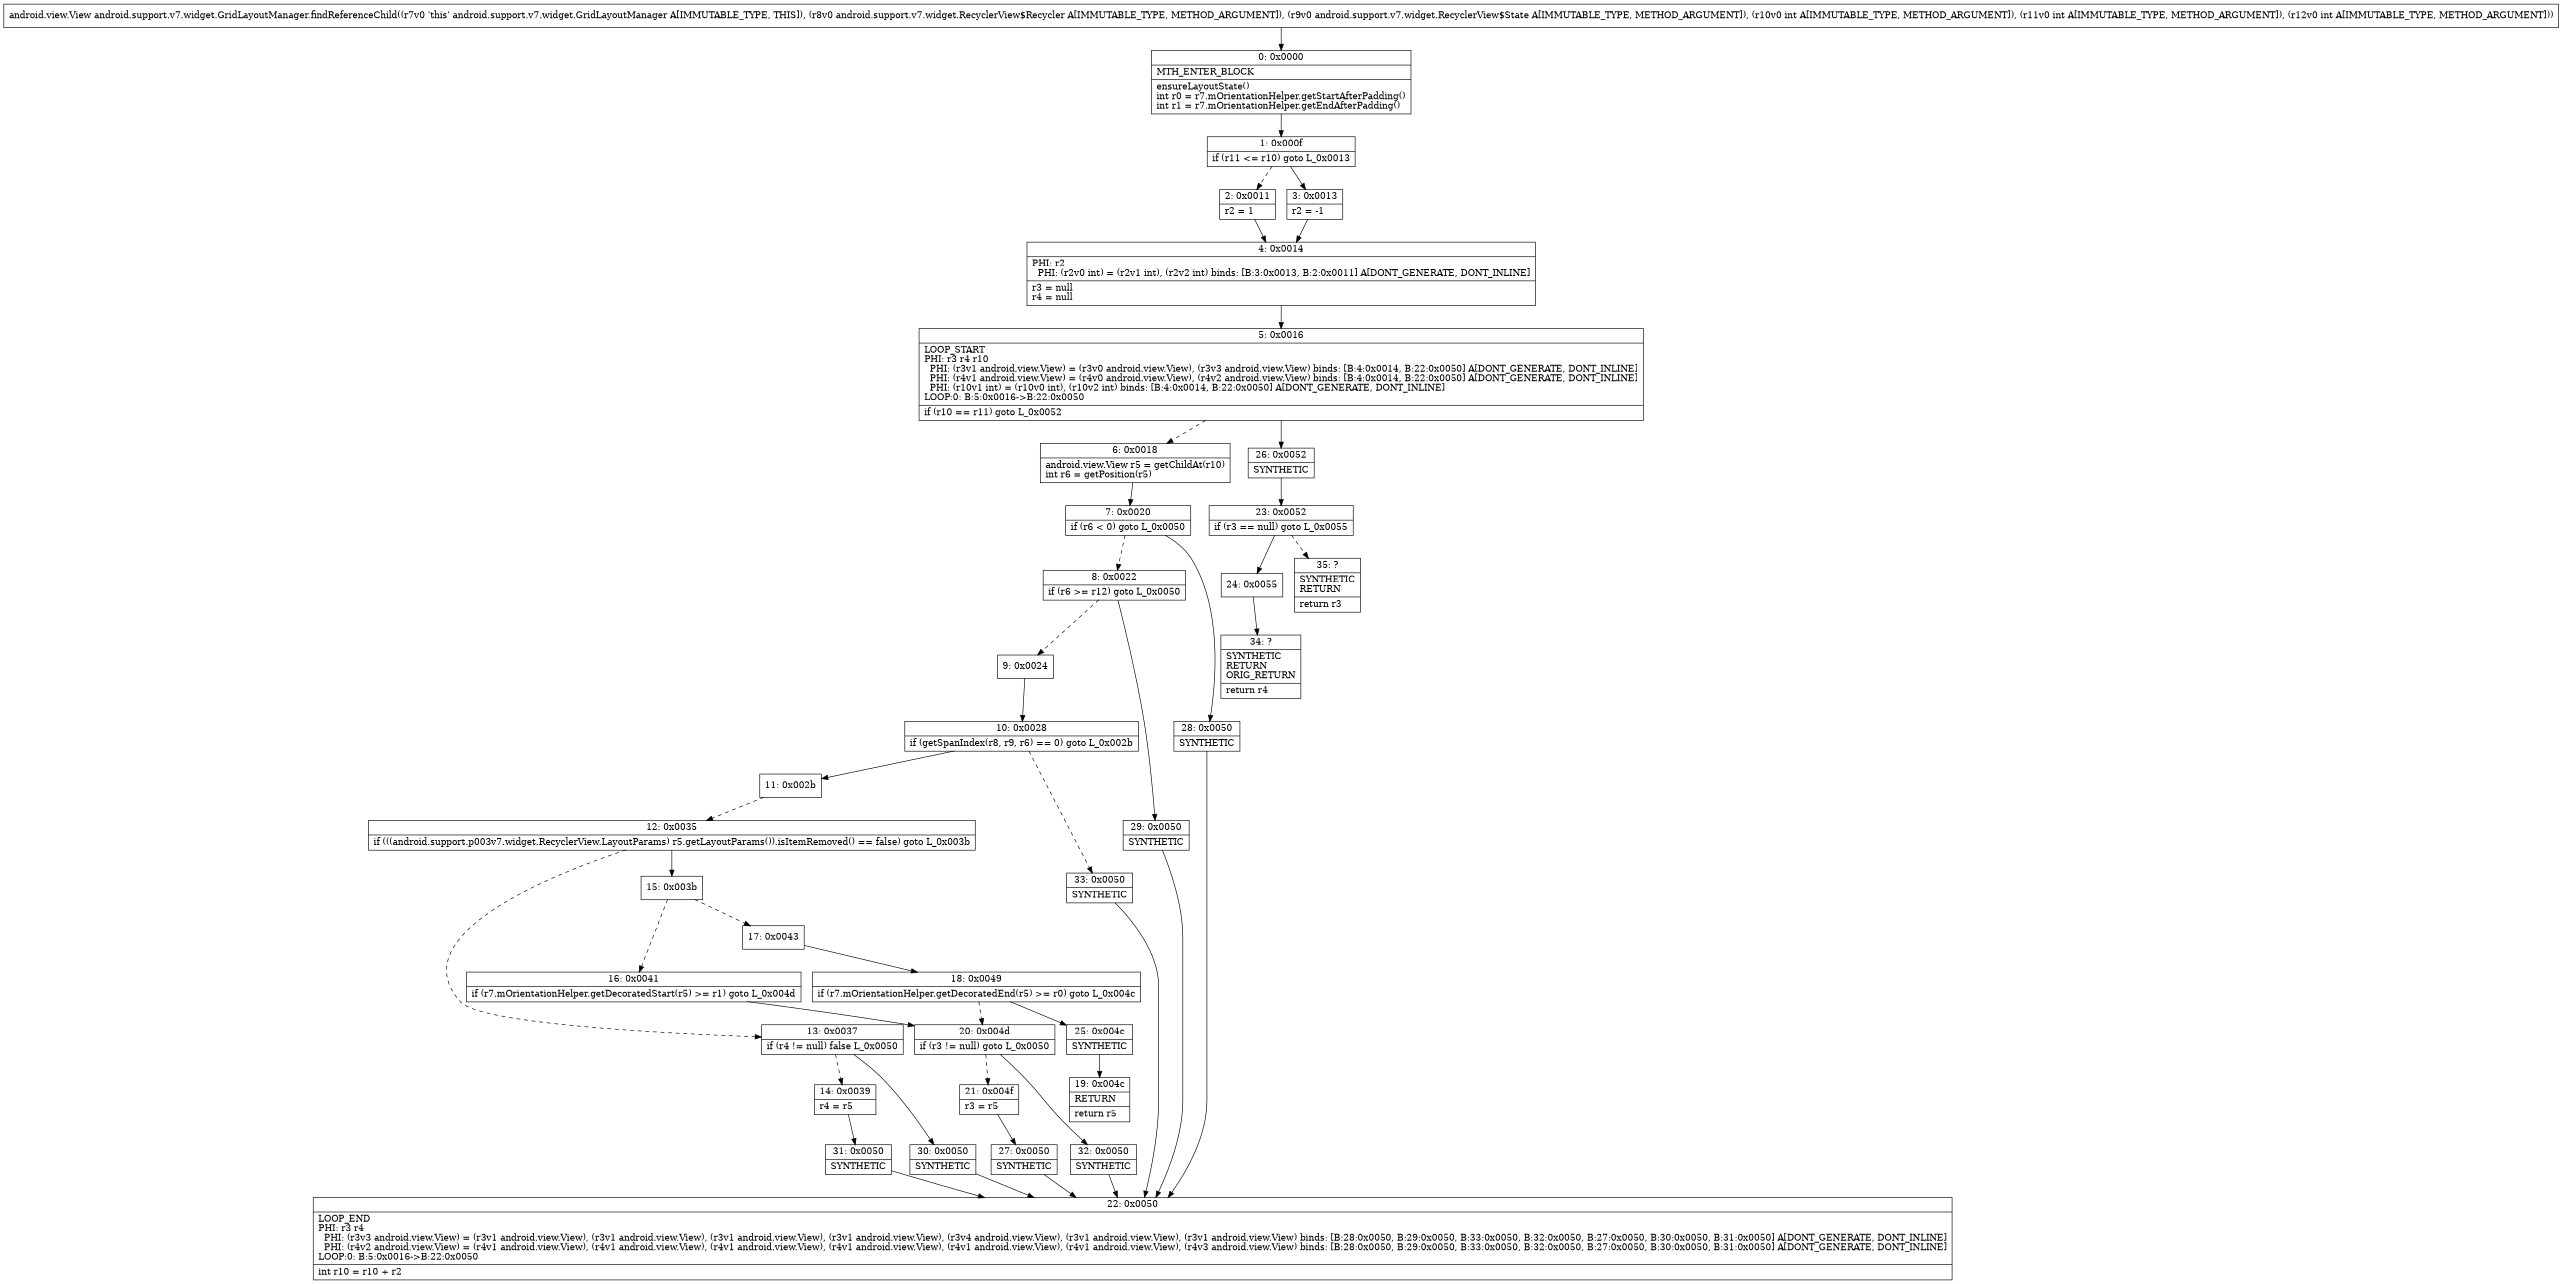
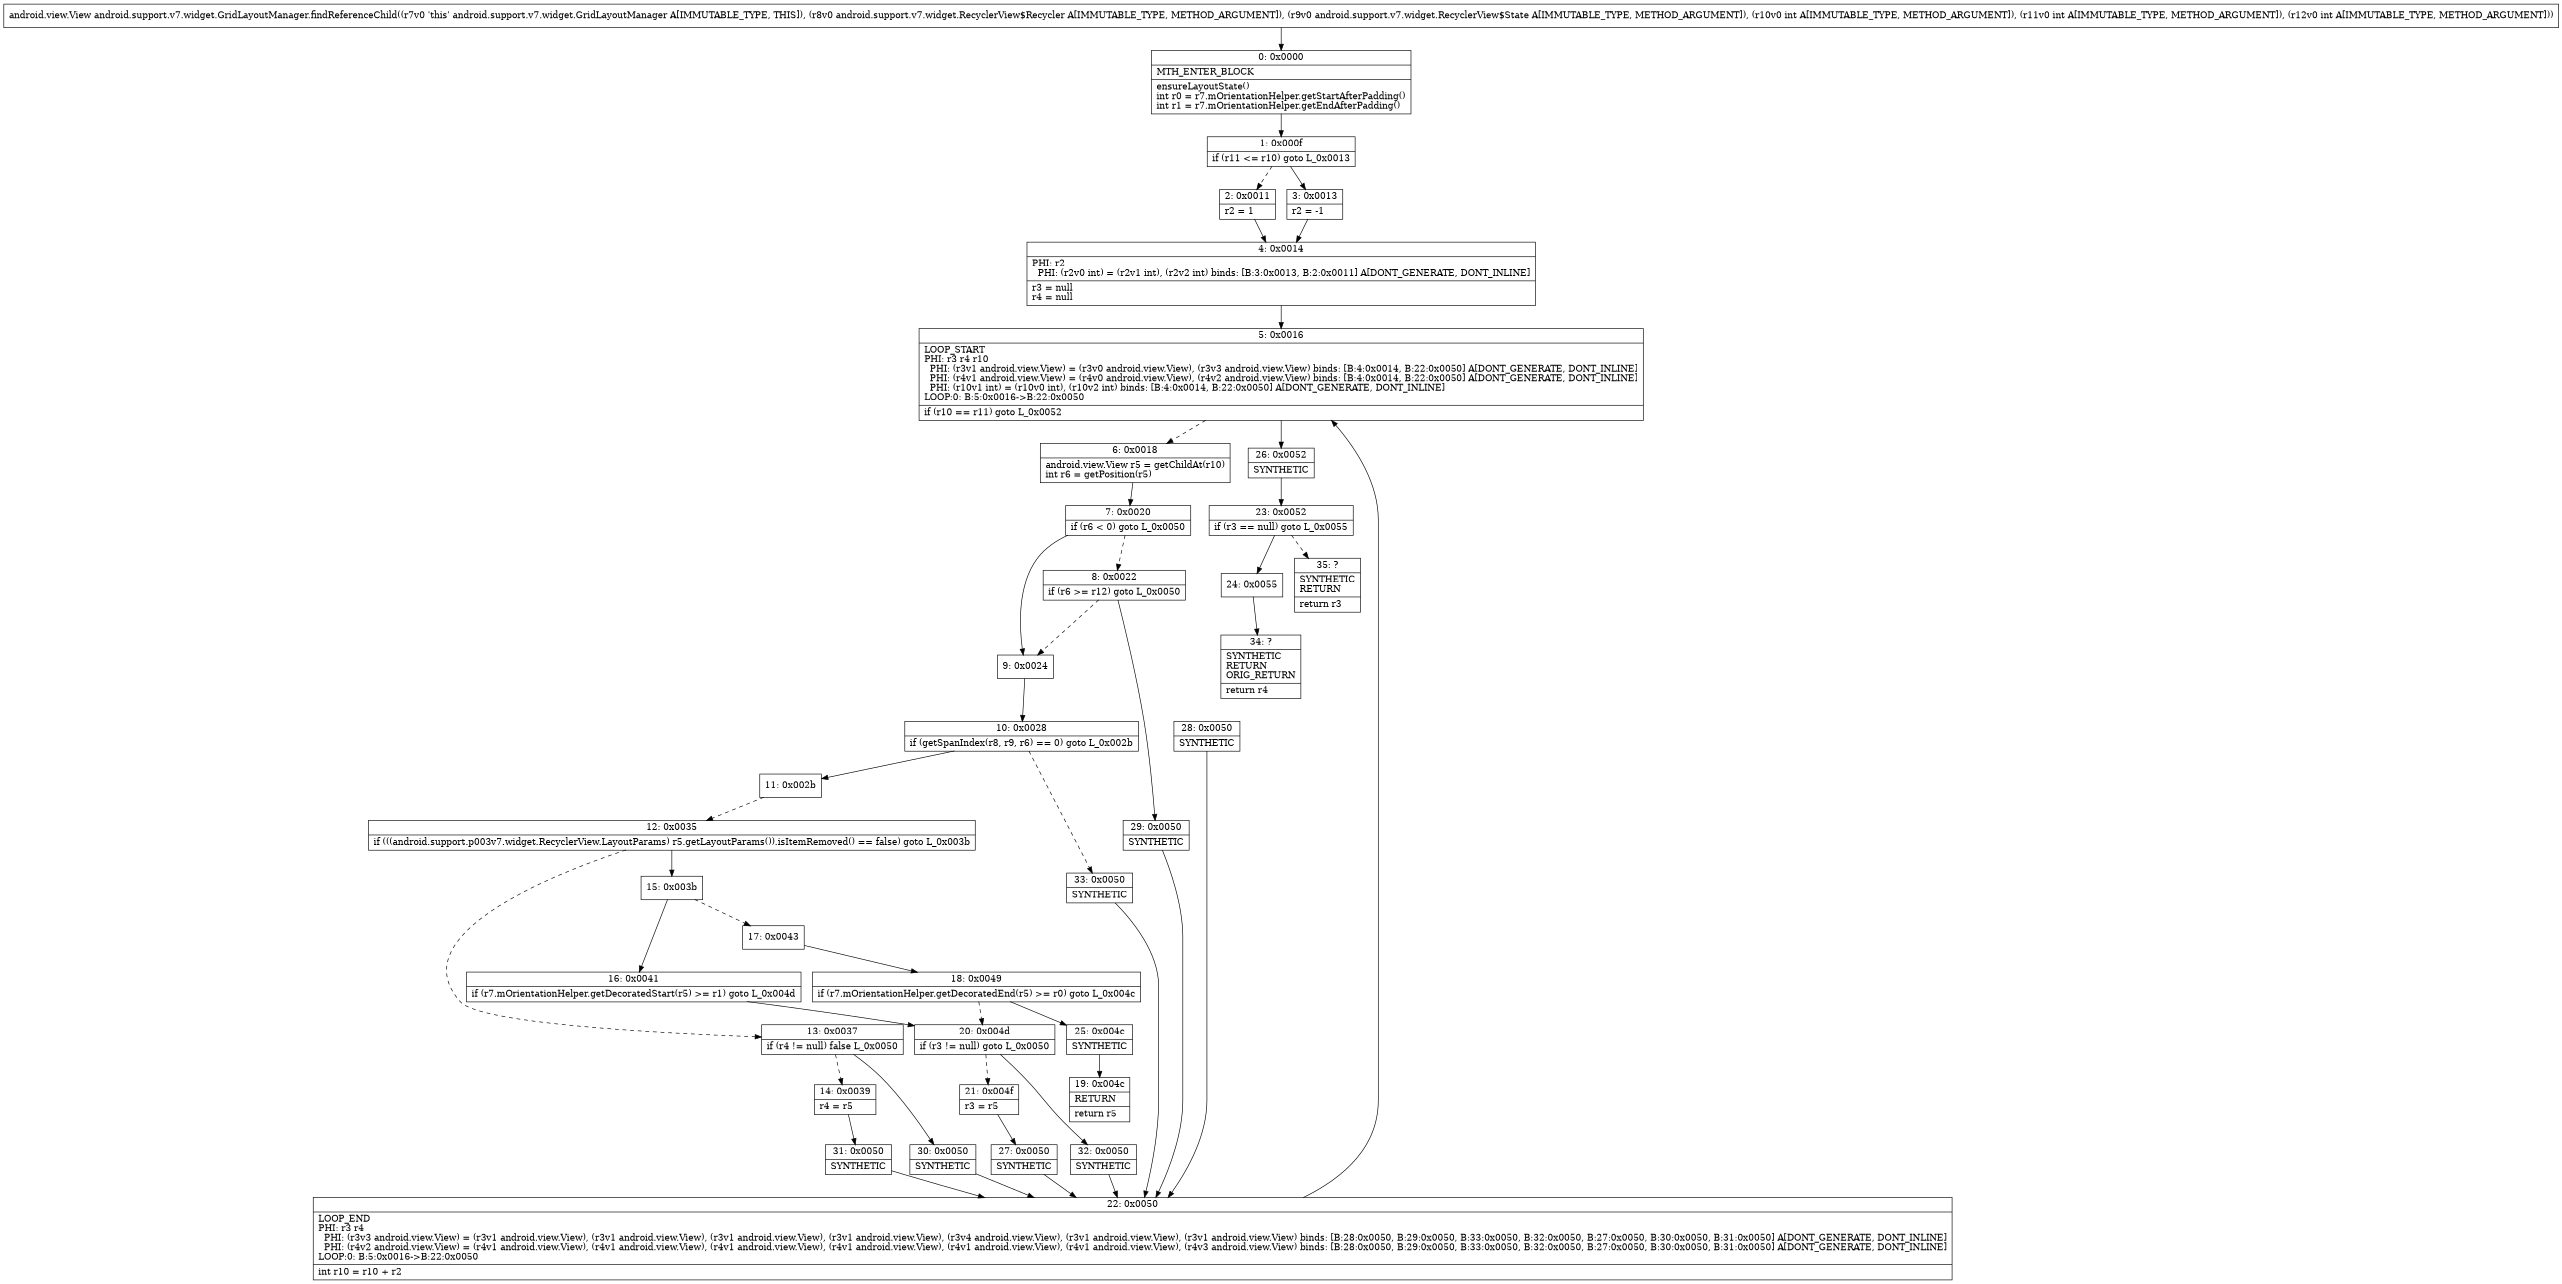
edge "7: 0x0020" -> "28: 0x0050": now "7: 0x0020" -> "9: 0x0024"
edge "22: 0x0050" -> "5: 0x0016": added
edge "15: 0x003b" -> "16: 0x0041": style dashed -> solid
